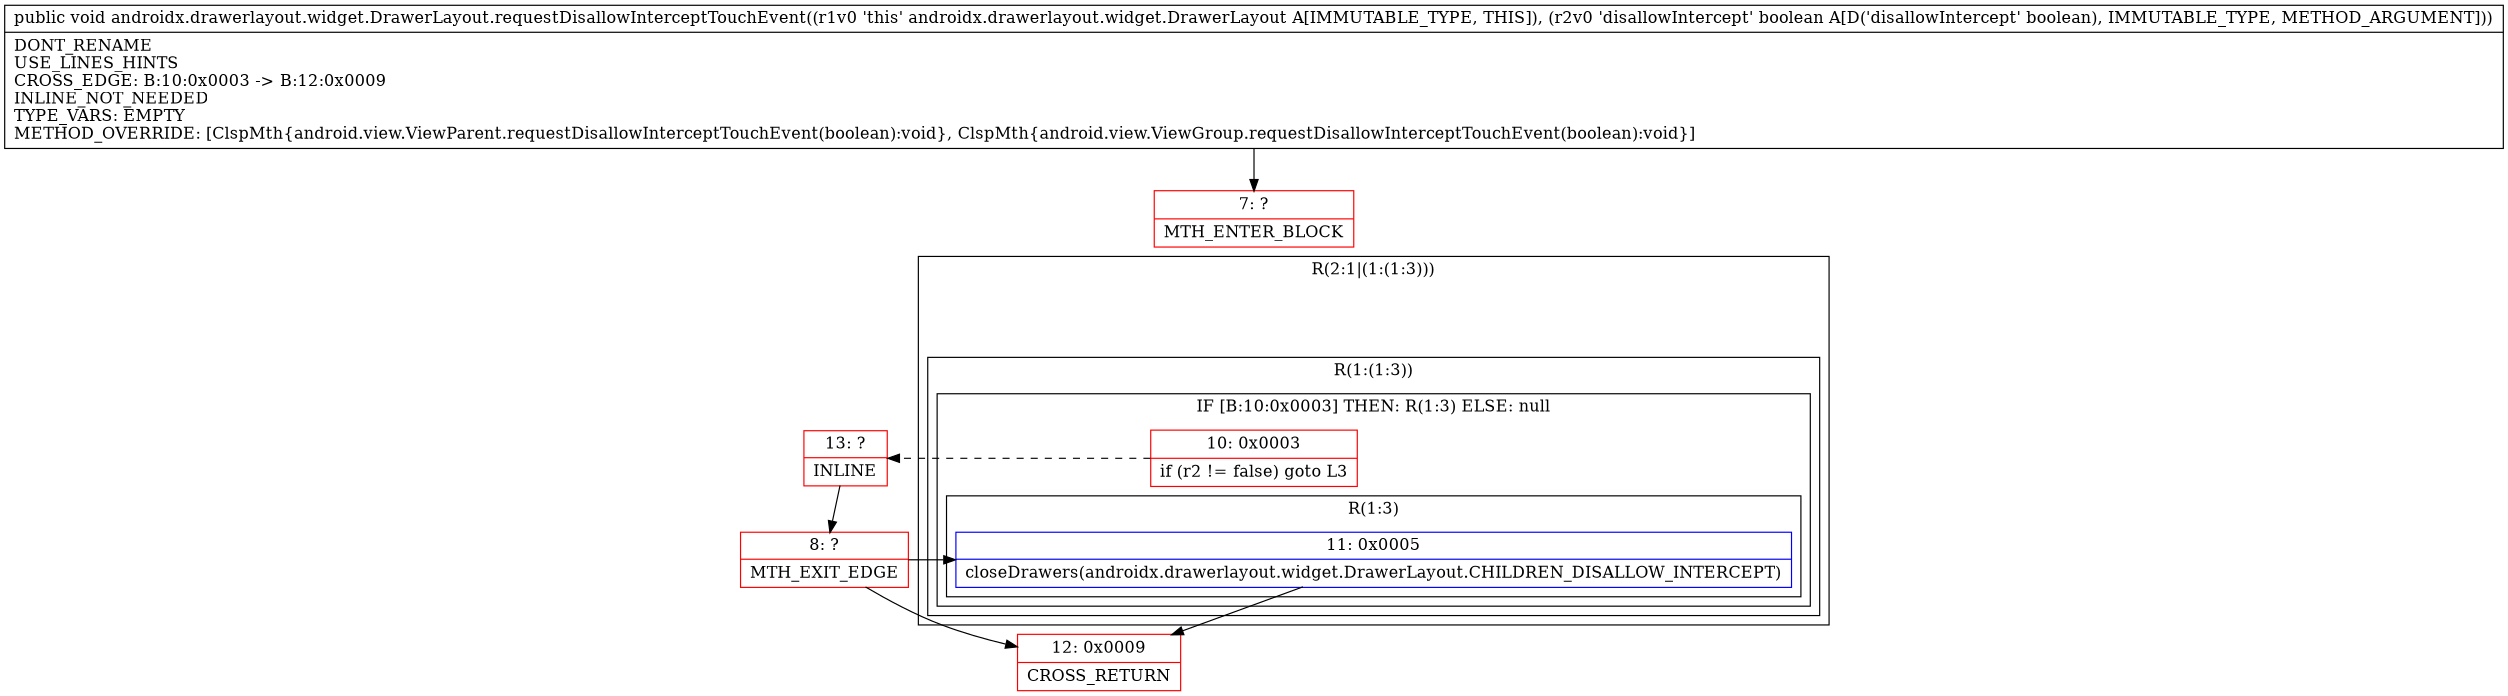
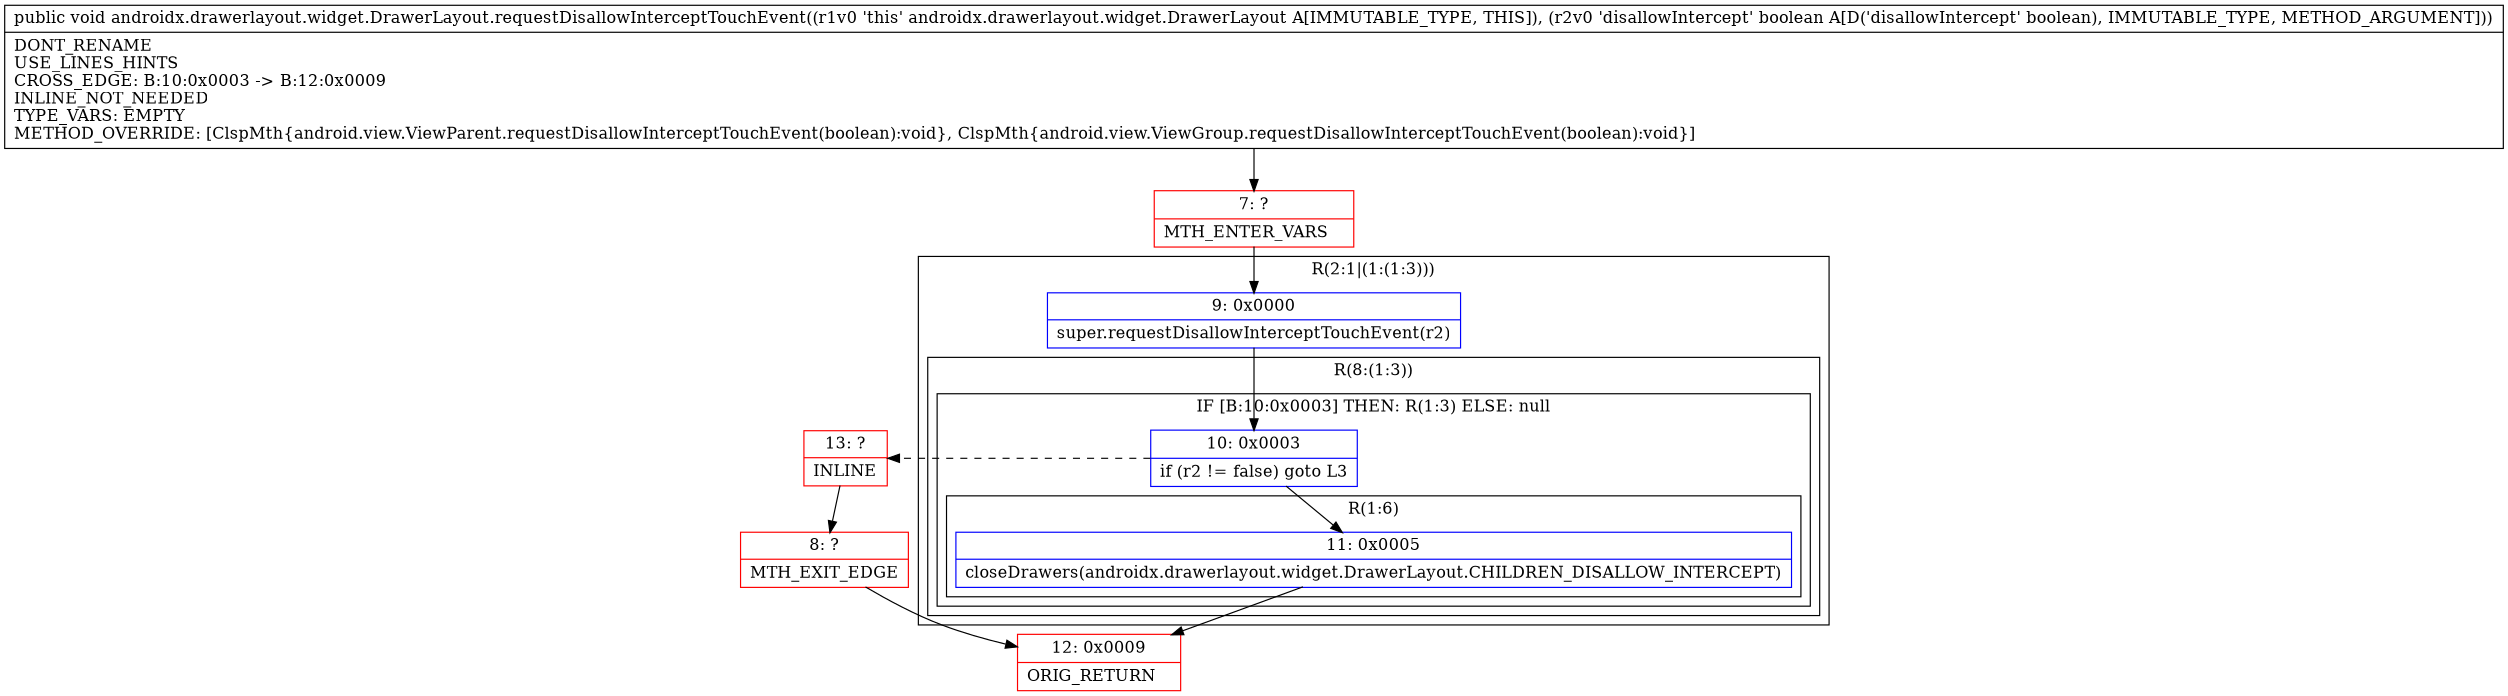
node "7: ?": text "MTH_ENTER_BLOCK" -> "MTH_ENTER_VARS"
node "9: 0x0000": added
cluster "R(1:(1:3))": label "R(1:(1:3))" -> "R(8:(1:3))"
node "10: 0x0003": color red -> blue
cluster "R(1:3)": label "R(1:3)" -> "R(1:6)"
edge "8: ?" -> "11: 0x0005": now "10: 0x0003" -> "11: 0x0005"
node "12: 0x0009": text "CROSS_RETURN" -> "ORIG_RETURN"
